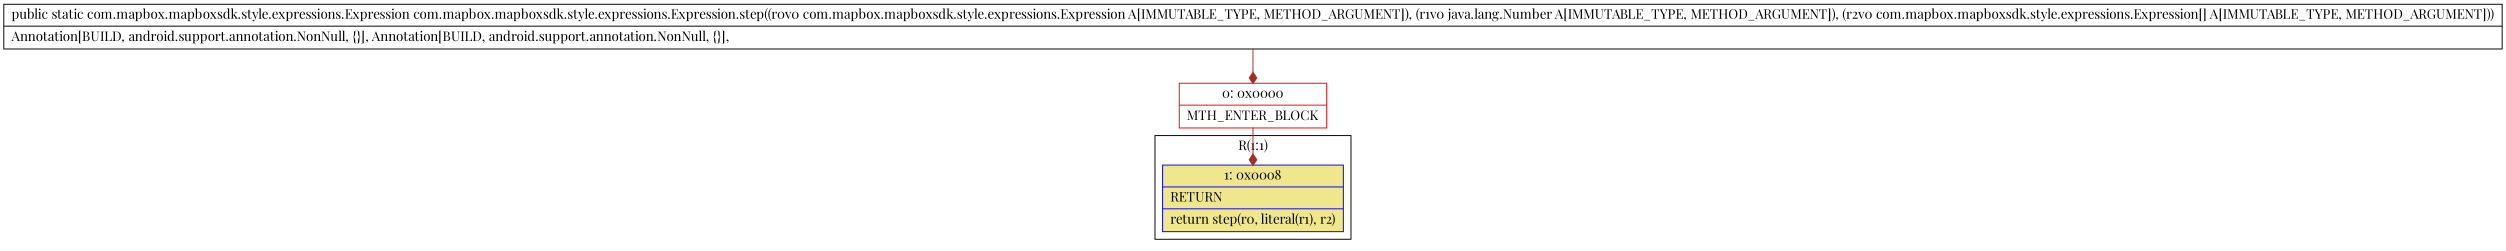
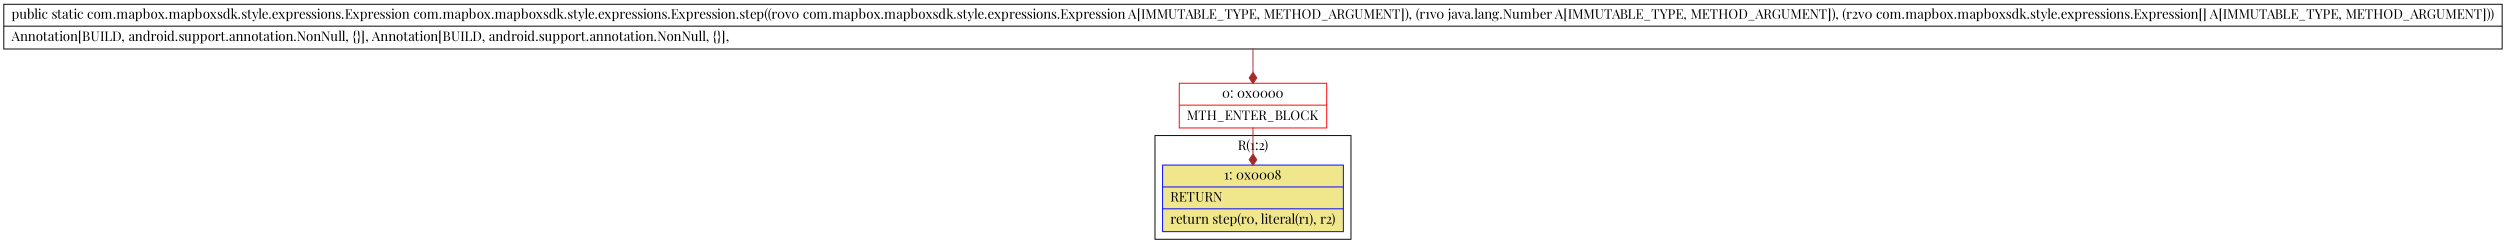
cluster "R(1:1)": label "R(1:1)" -> "R(1:2)"
